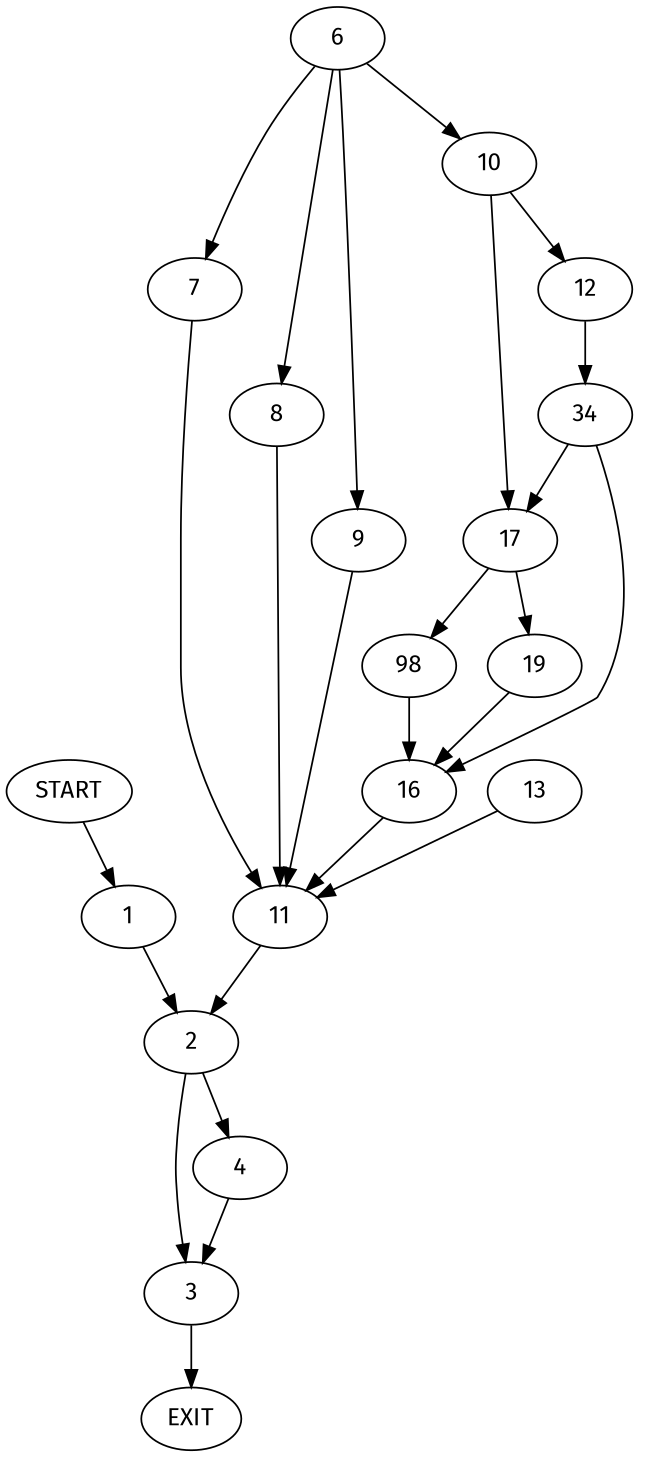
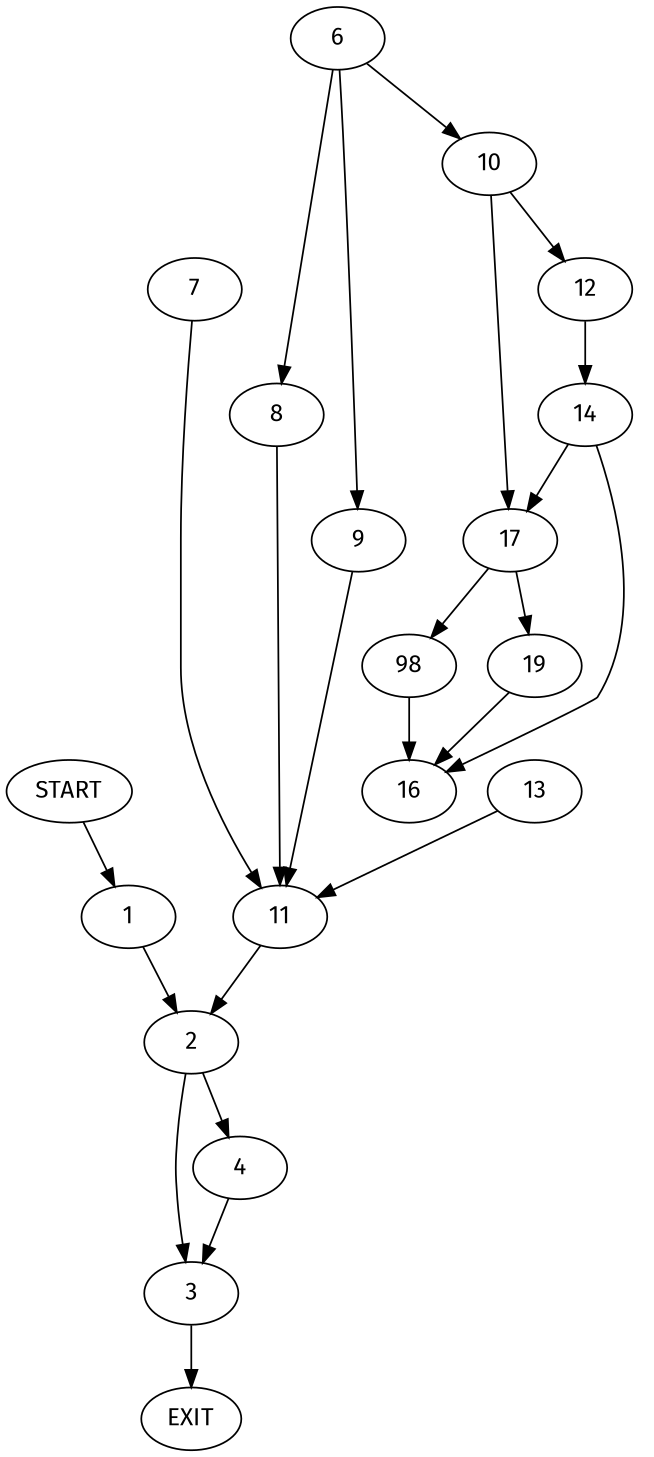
edge "6" -> "7": removed
node "34": label "34" -> "14"
edge "16" -> "11": removed
